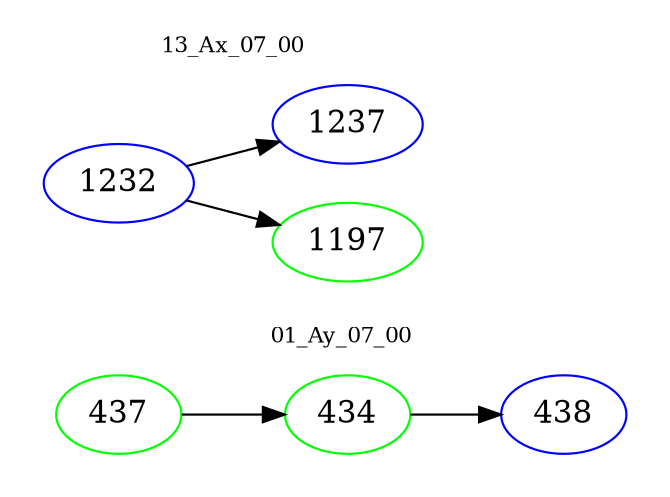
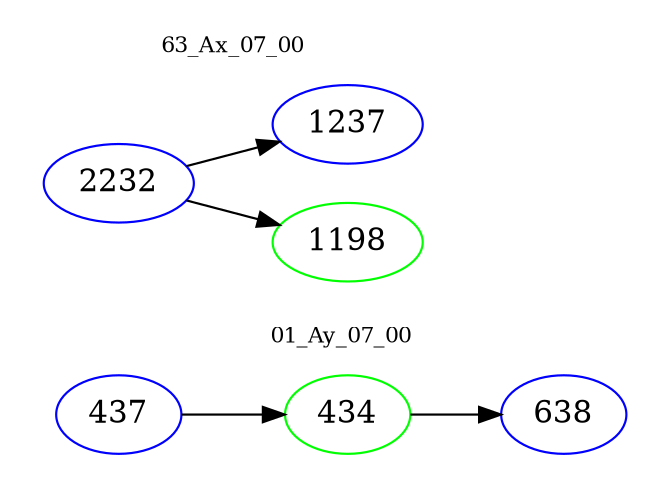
cluster "13_Ax_07_00": label "13_Ax_07_00" -> "63_Ax_07_00"
node "1232": label "1232" -> "2232"
node "1197": label "1197" -> "1198"
node "437": color green -> blue
node "438": label "438" -> "638"
